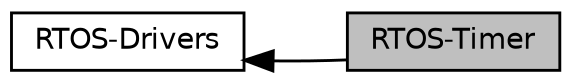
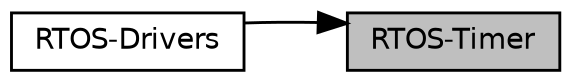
edge "RTOS-Timer" -> "RTOS-Drivers": reversed
